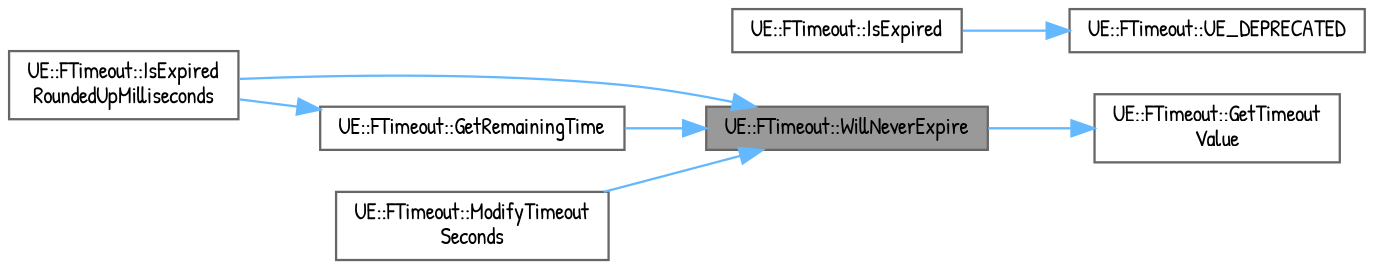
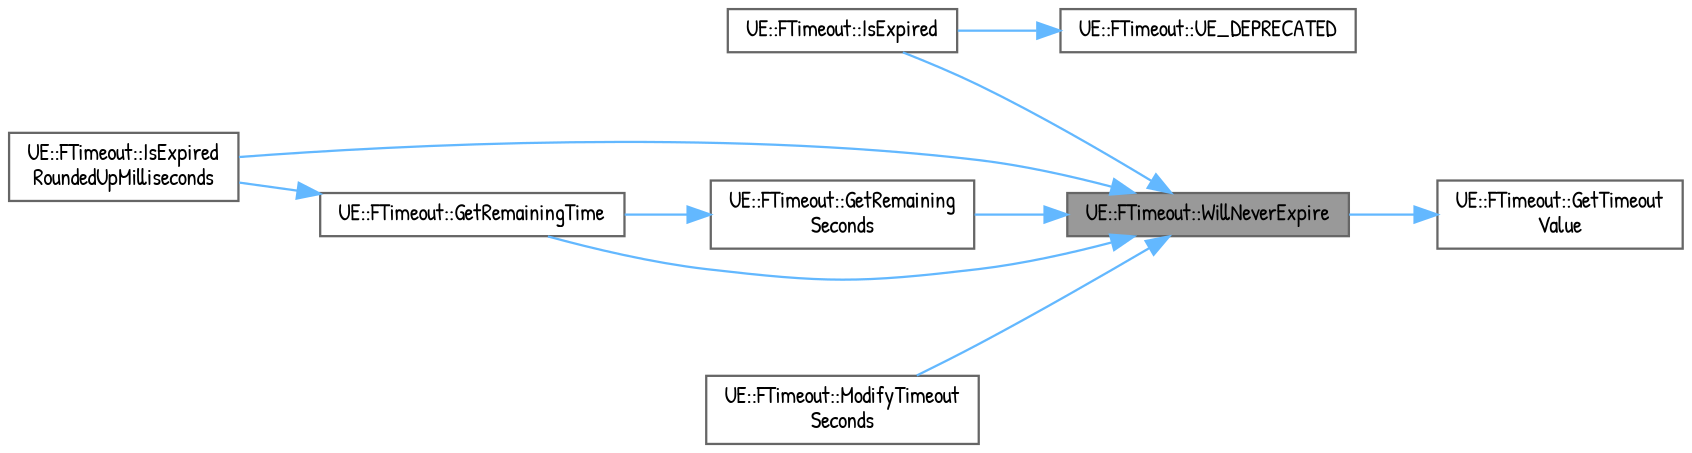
edge "UE::FTimeout::IsExpired" -> "UE::FTimeout::WillNeverExpire": added
node "UE::FTimeout::GetRemaining Seconds": added
